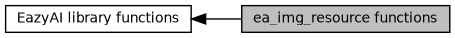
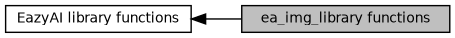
node "ea_img_resource functions": label "ea_img_resource functions" -> "ea_img_library functions"
